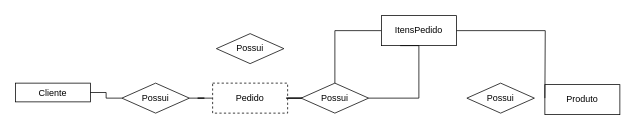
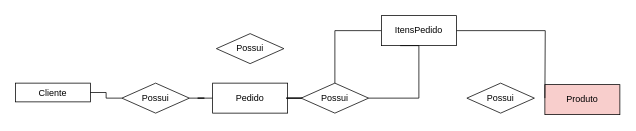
node "Pedido": style dashed -> solid
node "Produto": fillcolor #ffffff -> #f8cecc
